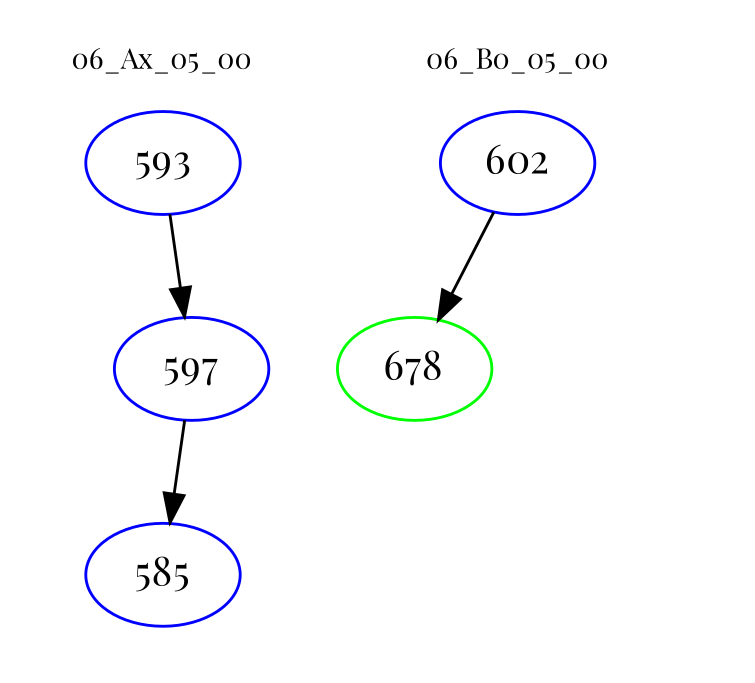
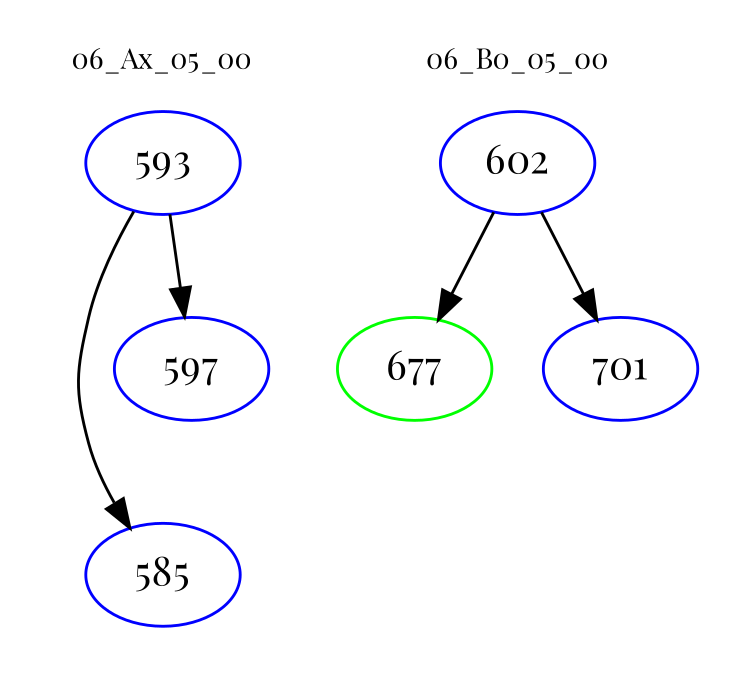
node "678": label "678" -> "677"
node "701": added
edge "597" -> "585": now "593" -> "585"
